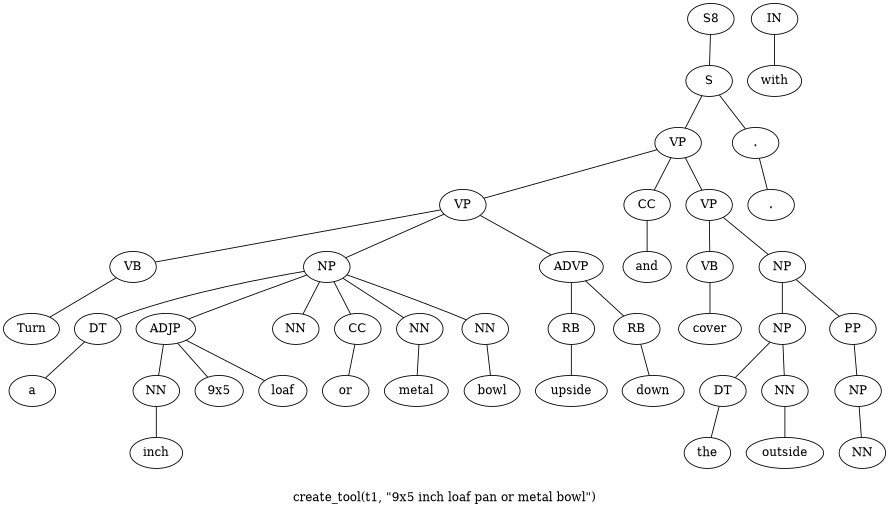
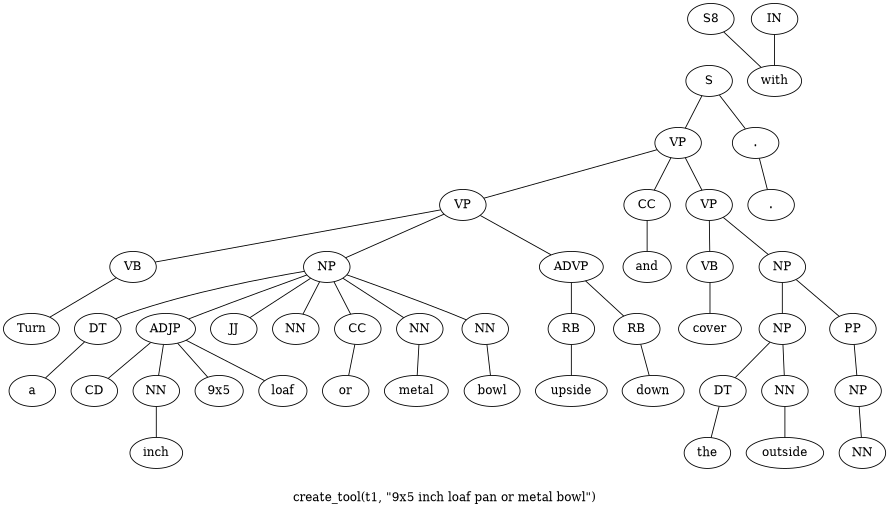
edge "S8" -- "S": now "S8" -- "with"
node "JJ": added
node "CD": added
